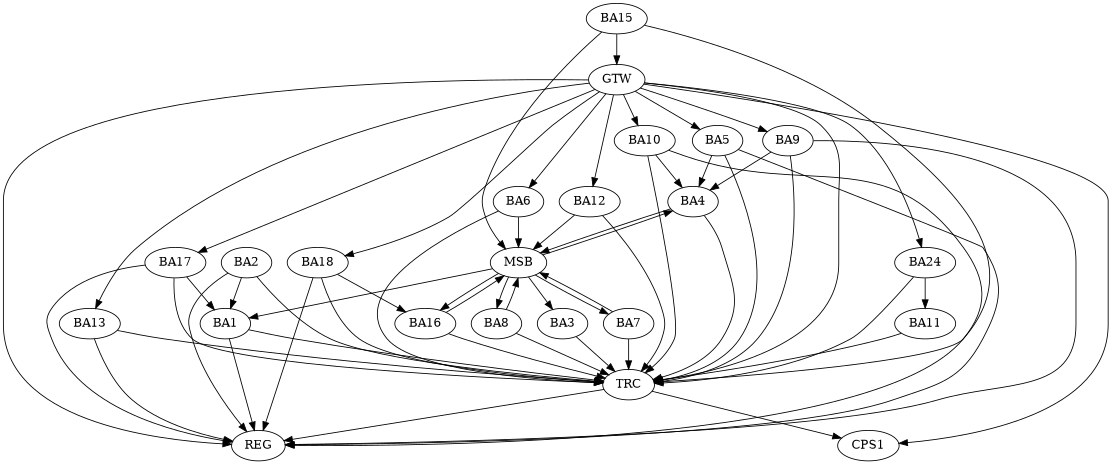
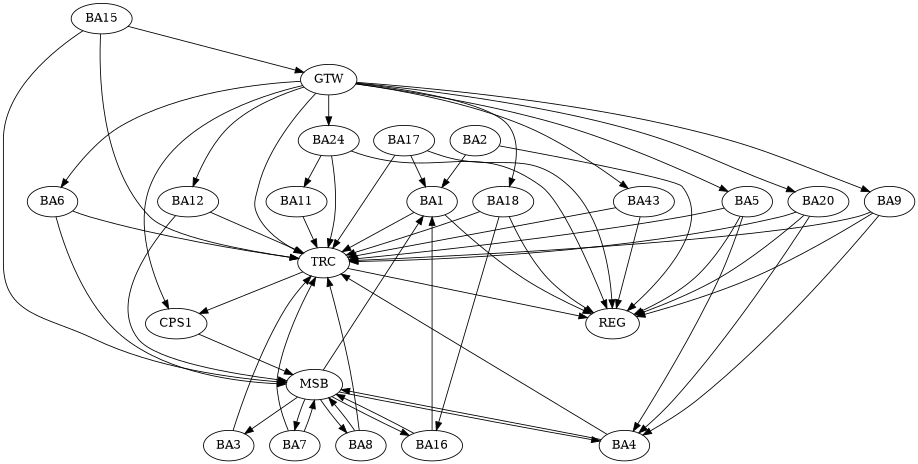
edge "GTW" -> "REG": now "BA24" -> "REG"
node "BA10": label "BA10" -> "BA20"
edge "GTW" -> "BA17": removed
node "BA13": label "BA13" -> "BA43"
edge "BA2" -> "TRC": removed
edge "CPS1" -> "MSB": added
edge "BA16" -> "TRC": now "BA16" -> "BA1"
